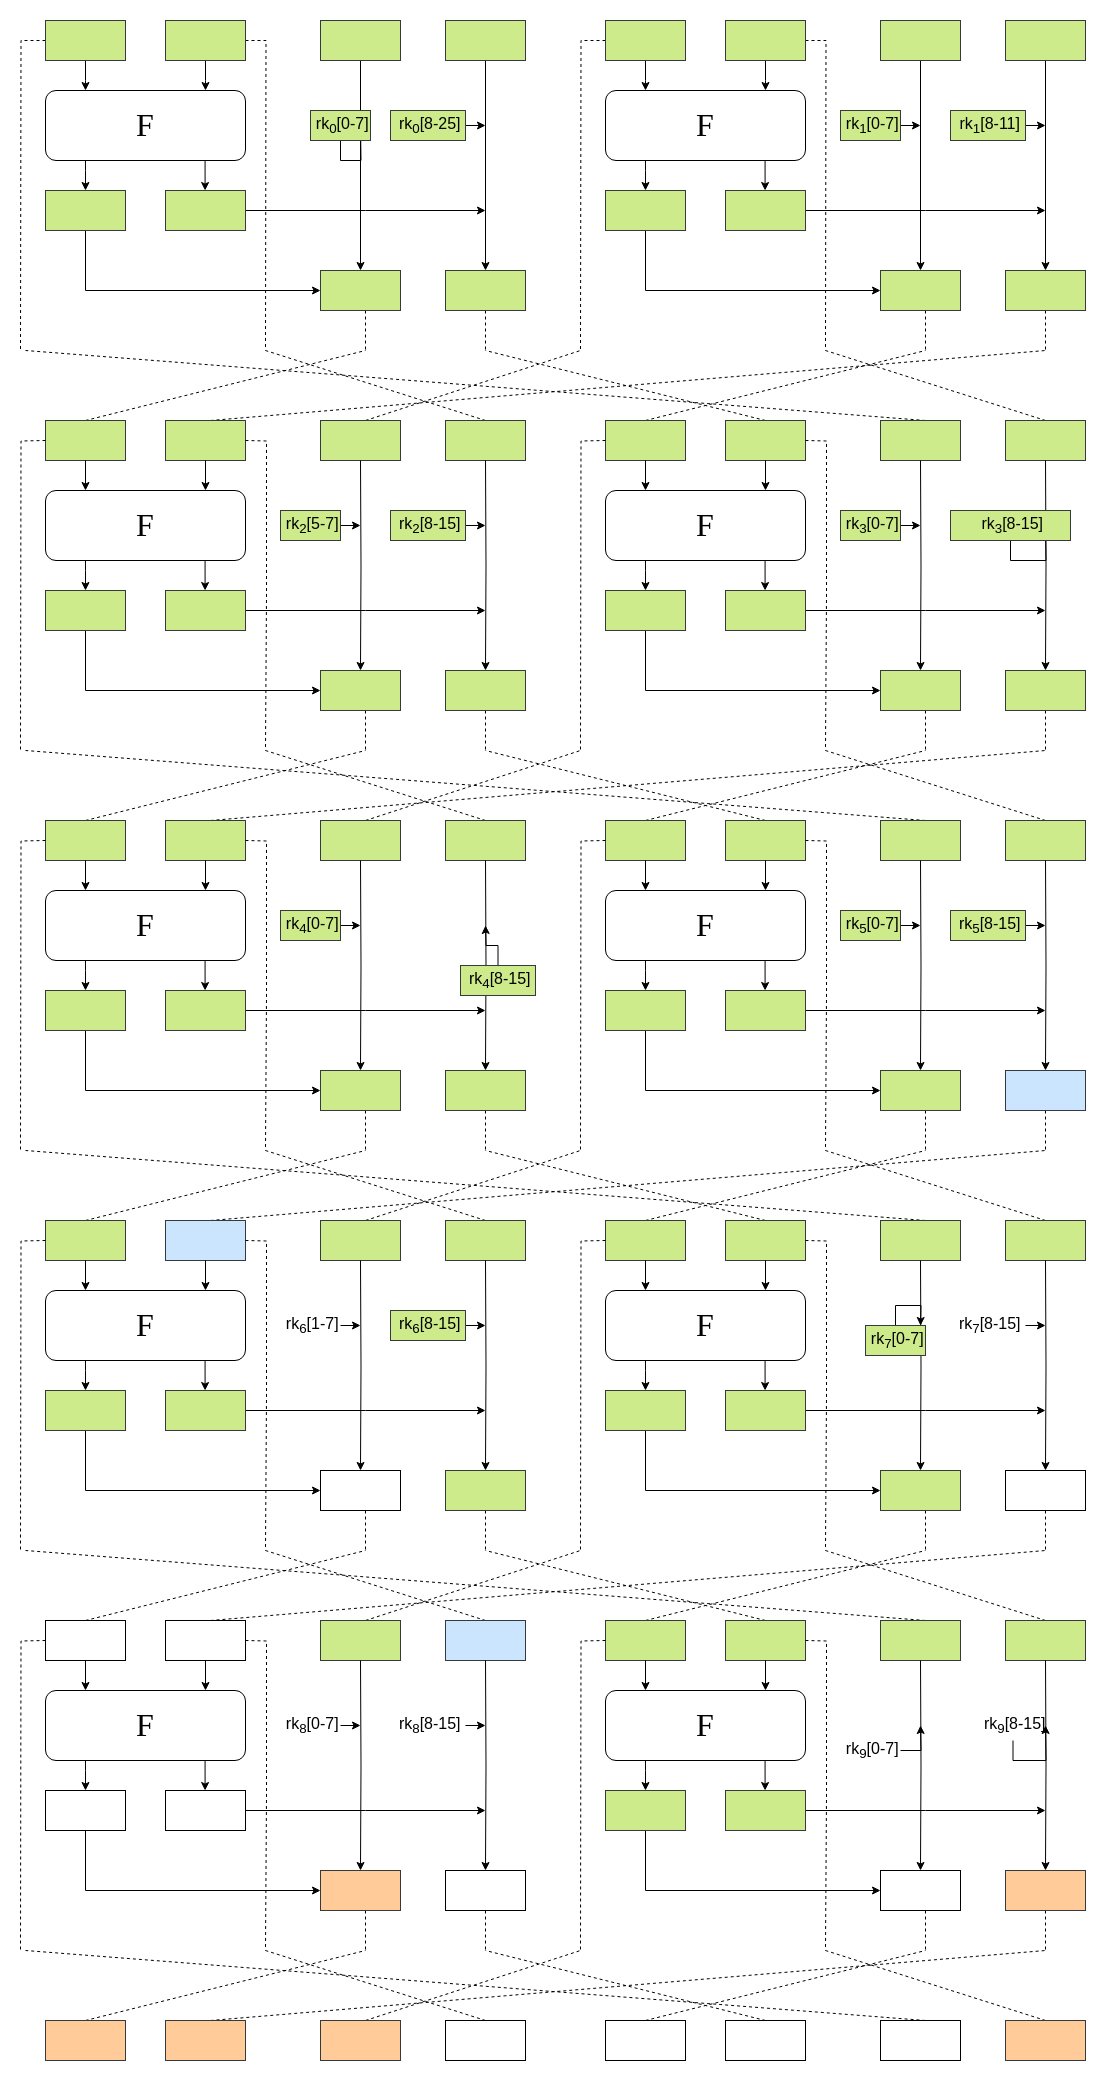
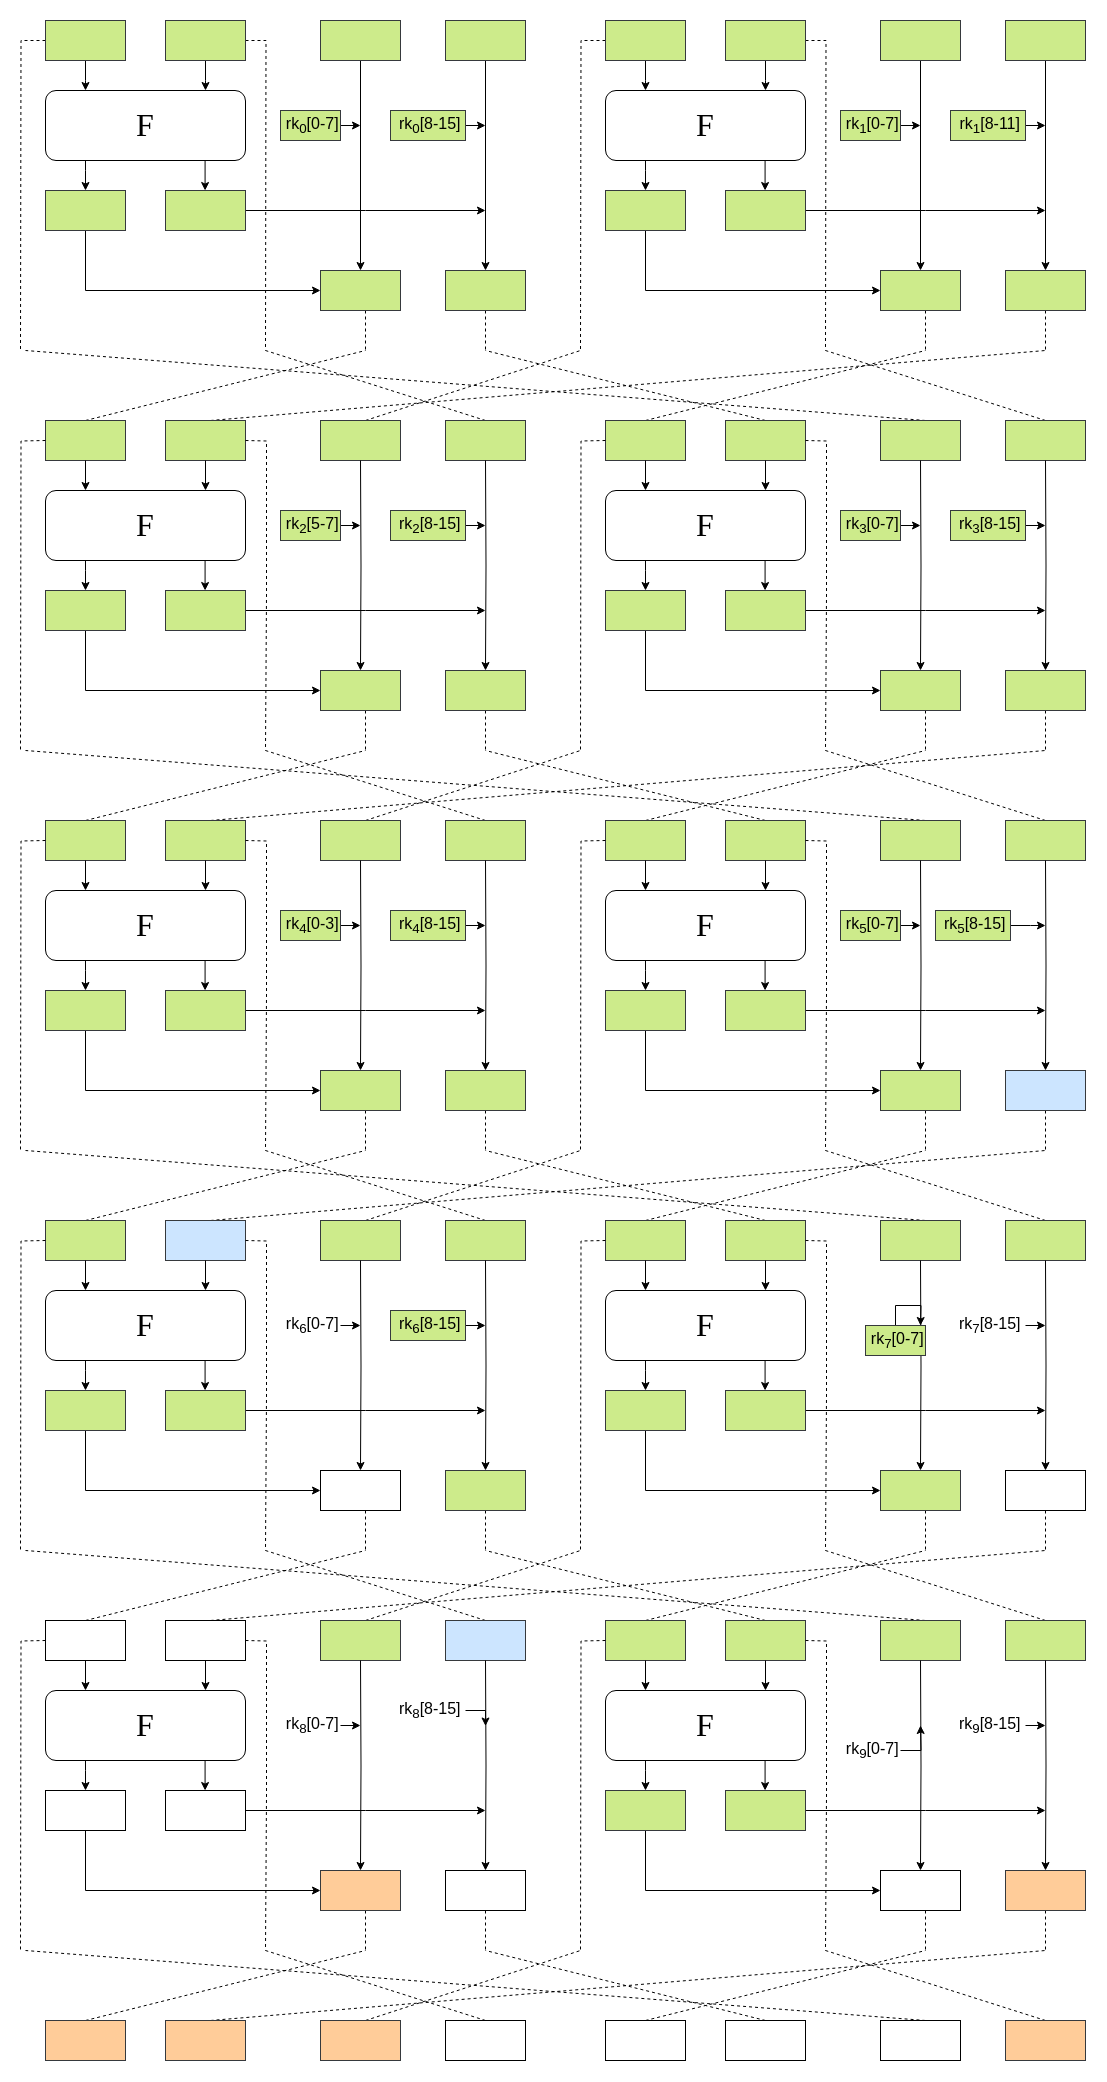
node "rk0[0-7]": moved (341, 126) -> (311, 126)
node "rk0[8-25]": label "rk0[8-25]" -> "rk0[8-15]"
node "rk3[8-15]": size 120x30 -> 75x30
node "rk4[0-7]": label "rk4[0-7]" -> "rk4[0-3]"
node "rk5[8-15]": moved (988, 926) -> (973, 926)
node "rk4[8-15]": moved (498, 981) -> (428, 926)
node "rk6[1-7]": label "rk6[1-7]" -> "rk6[0-7]"
node "rk8[8-15]": moved (428, 1726) -> (428, 1711)
node "rk9[8-15]": moved (1013, 1726) -> (988, 1726)
